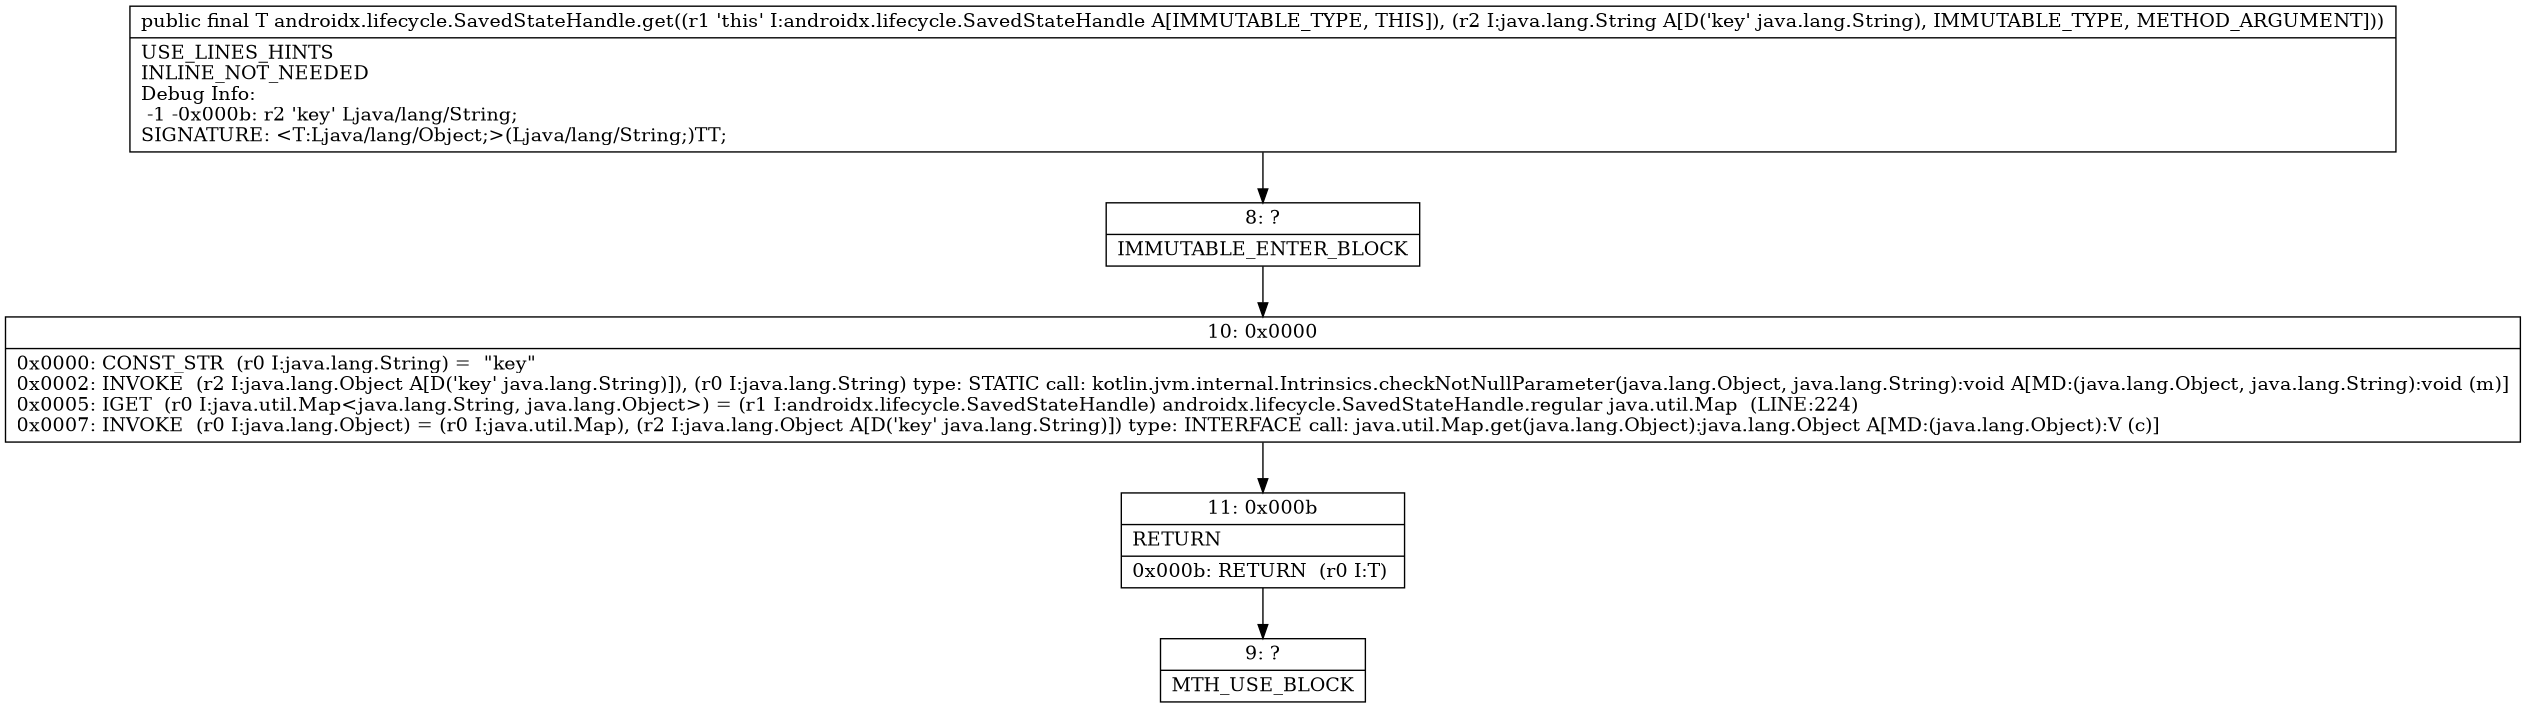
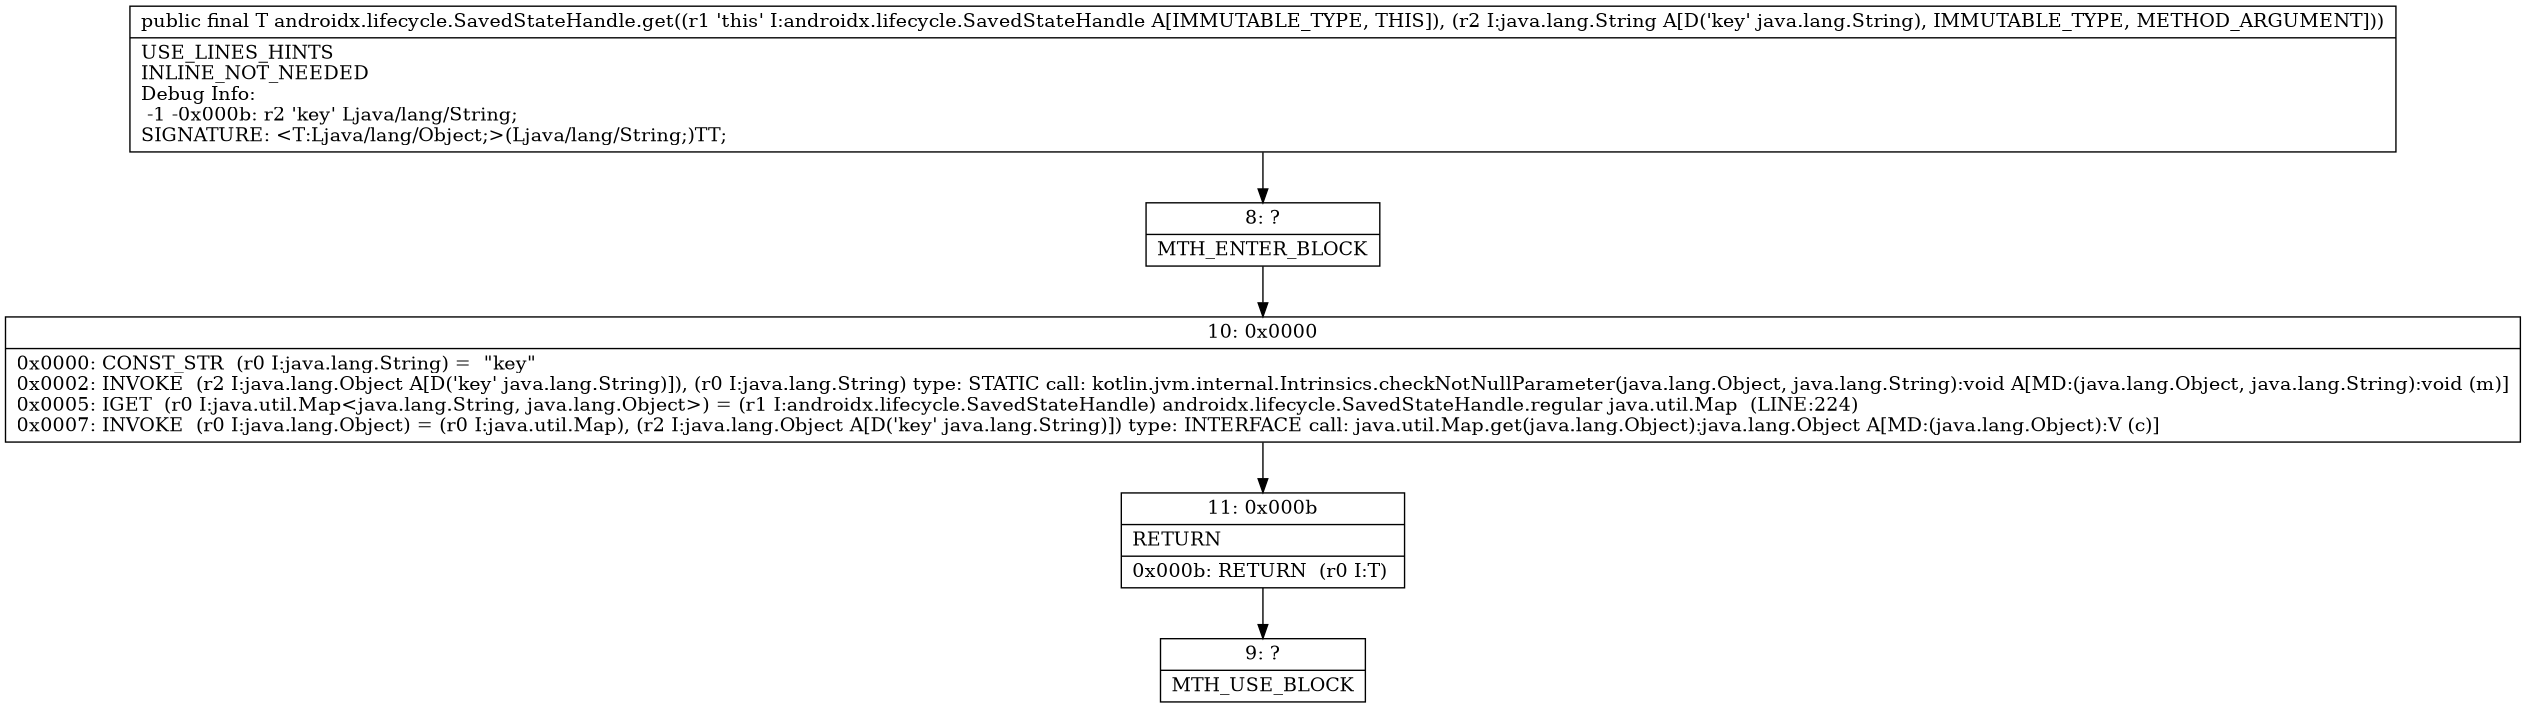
node "8: ?": text "IMMUTABLE_ENTER_BLOCK" -> "MTH_ENTER_BLOCK"
